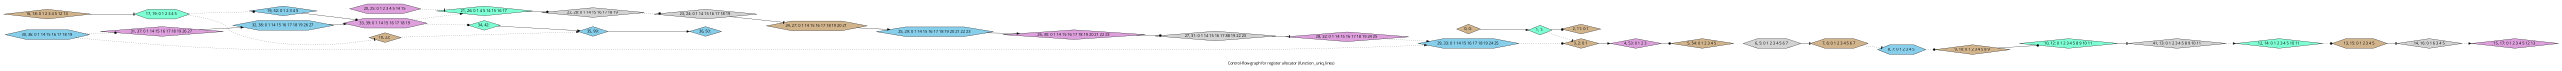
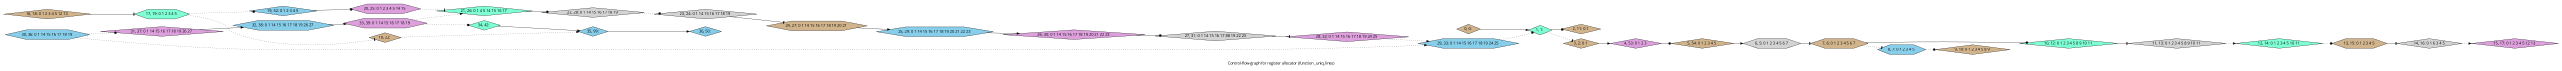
edge "19, 52: 0 1 2 3 4 5" -> "33, 39: 0 1 14 15 16 17 18 19": now "19, 52: 0 1 2 3 4 5" -> "20, 25: 0 1 2 3 4 5 14 15"
edge "29, 33: 0 1 14 15 16 17 18 19 24 25" -> "3, 2: 0 1": now "29, 33: 0 1 14 15 16 17 18 19 24 25" -> "1, 1:"
edge "5, 54: 0 1 2 3 4 5" -> "6, 5: 0 1 2 3 4 5 6 7": added
node "41, 13: 0 1 2 3 4 5 8 9 10 11": label "41, 13: 0 1 2 3 4 5 8 9 10 11" -> "11, 13: 0 1 2 3 4 5 8 9 10 11"
edge "9, 10: 0 1 2 3 4 5 8 9" -> "10, 12: 0 1 2 3 4 5 8 9 10 11": now "7, 6: 0 1 2 3 4 5 6 7" -> "10, 12: 0 1 2 3 4 5 8 9 10 11"
